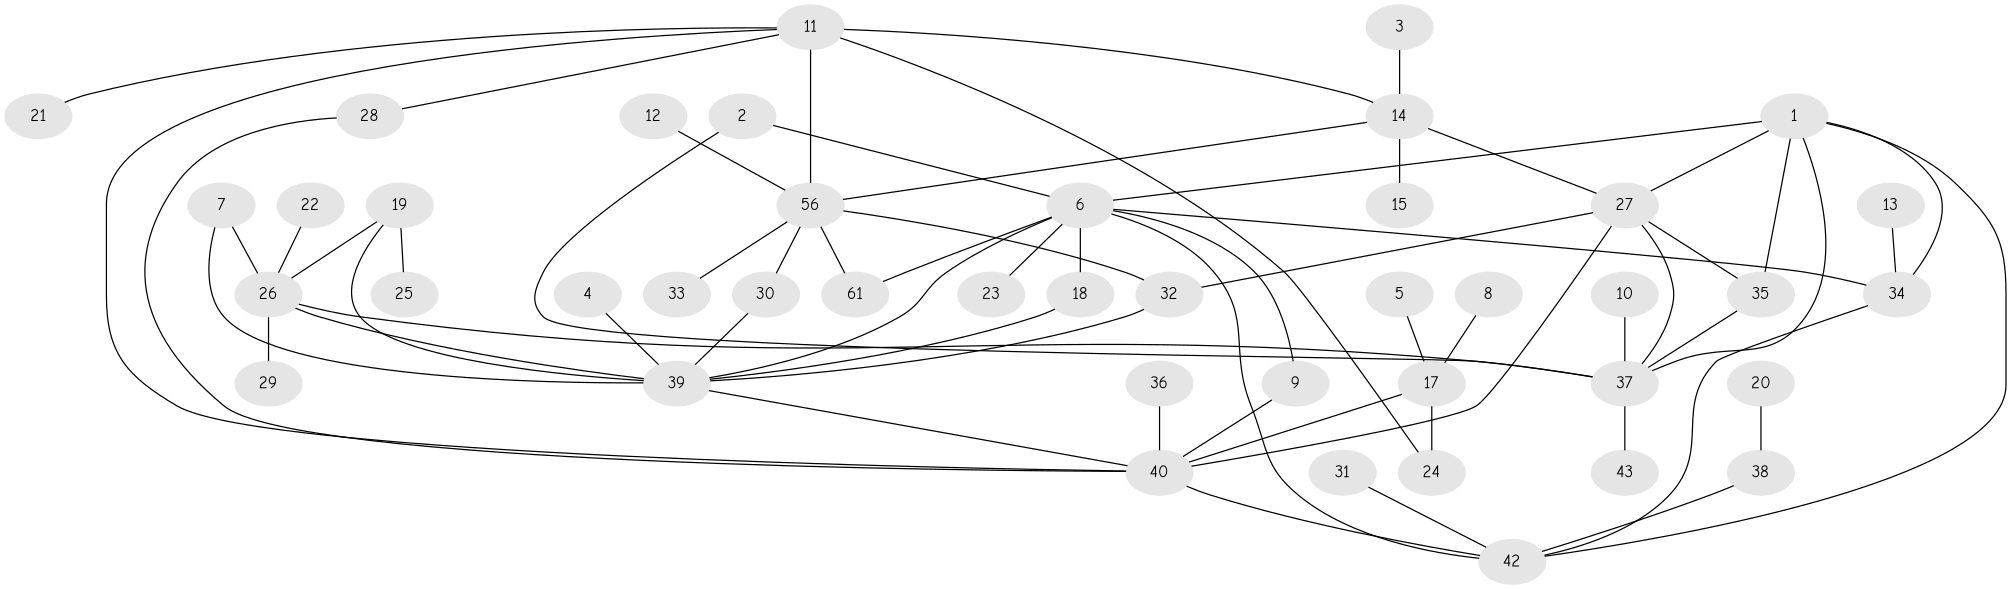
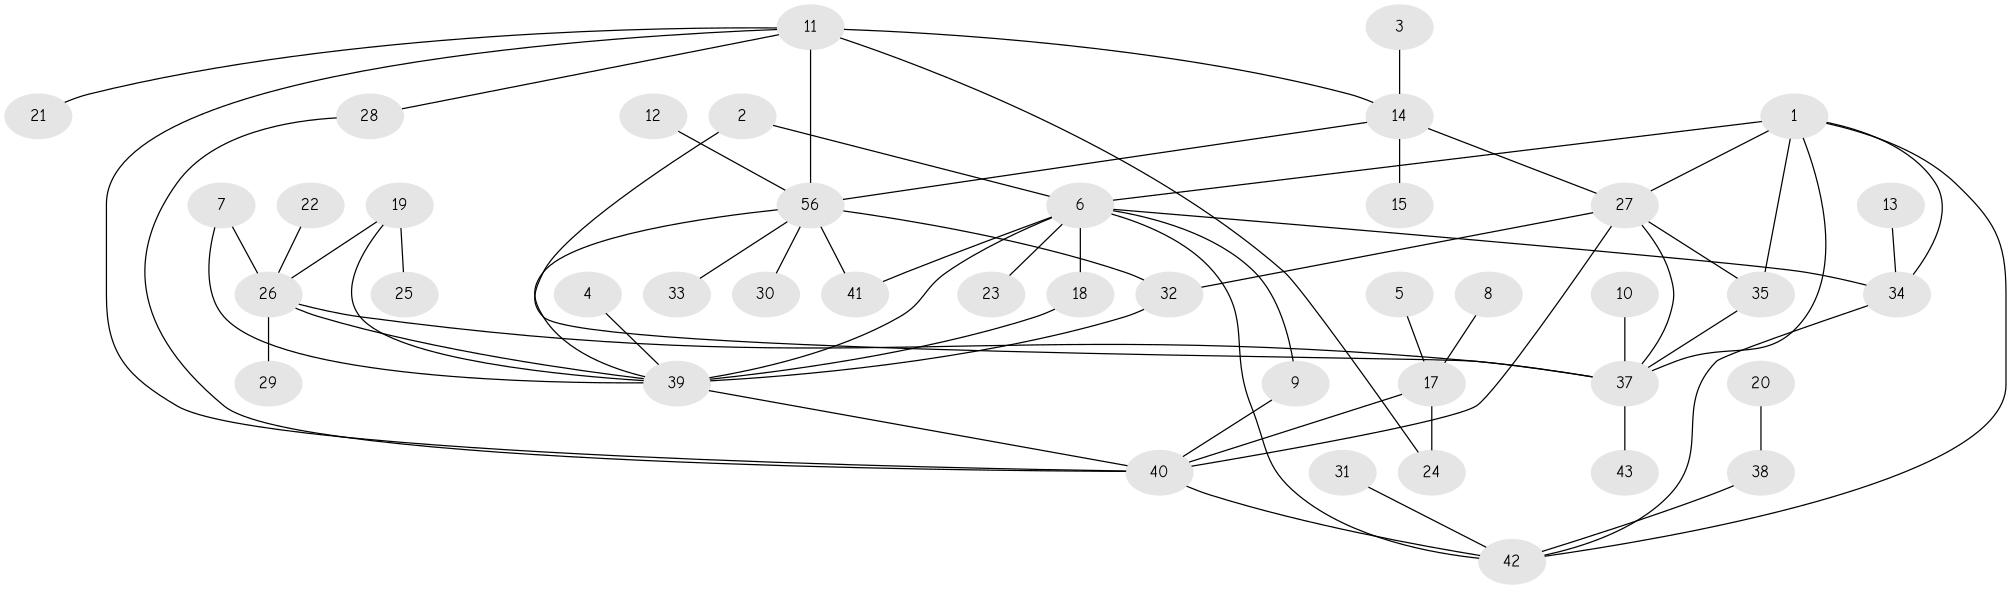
node "61": label "61" -> "41"
edge "30" -- "39": now "56" -- "39"
node "36": removed
